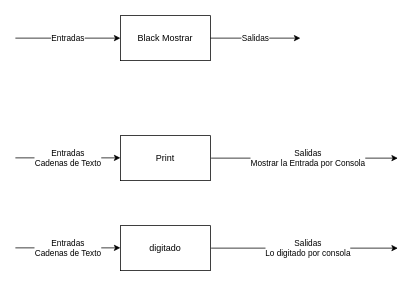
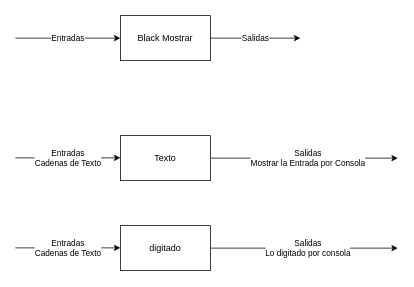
node "Print": label "Print" -> "Texto"
